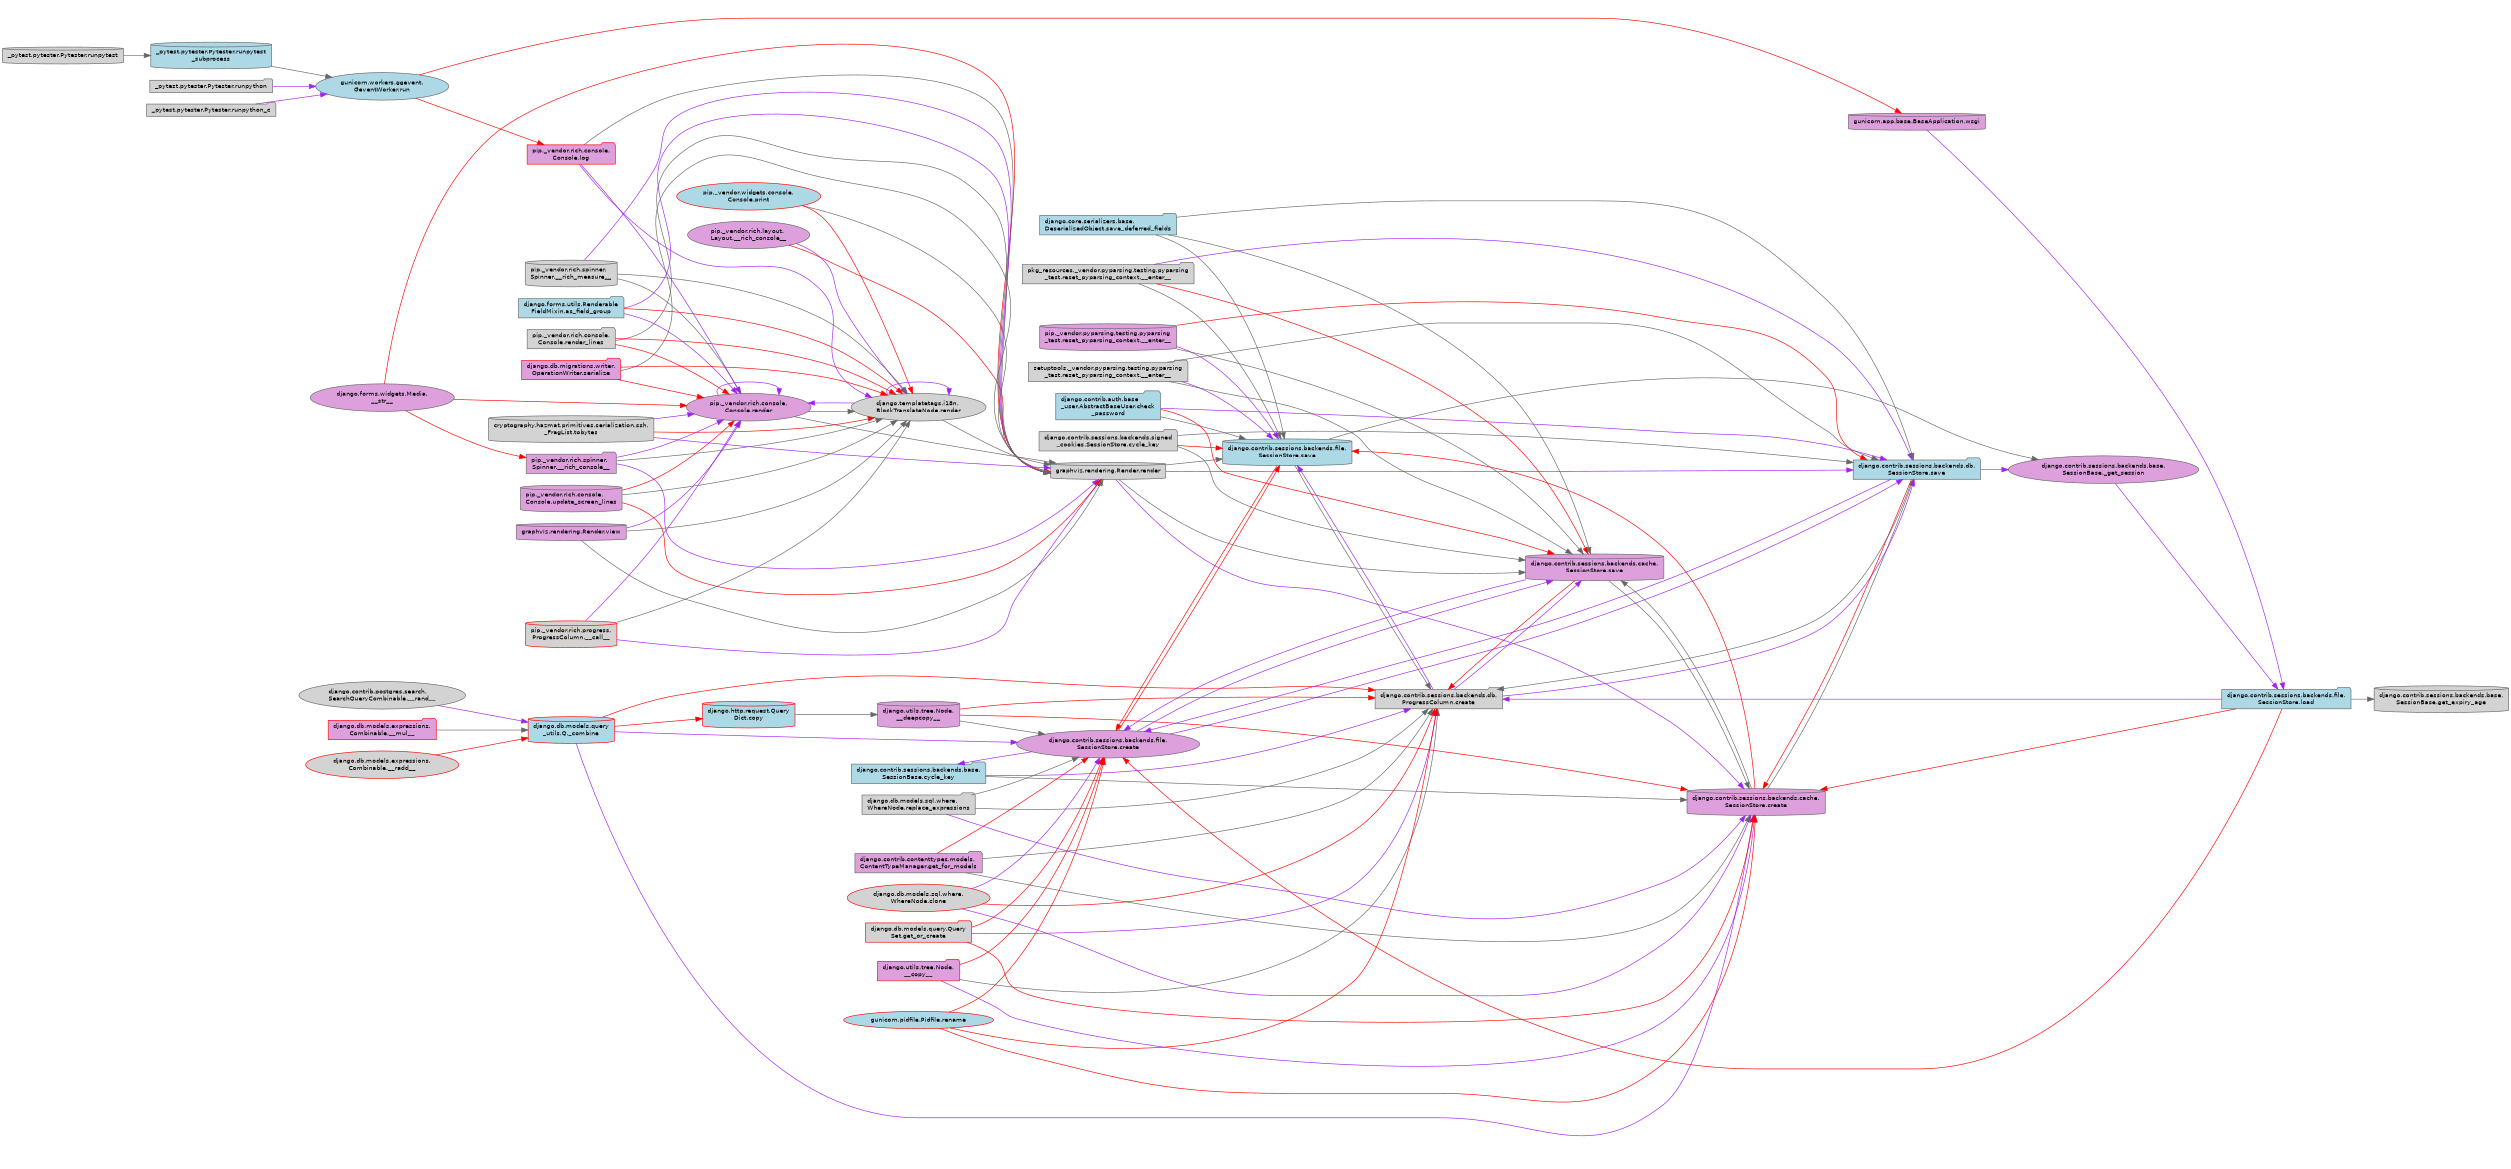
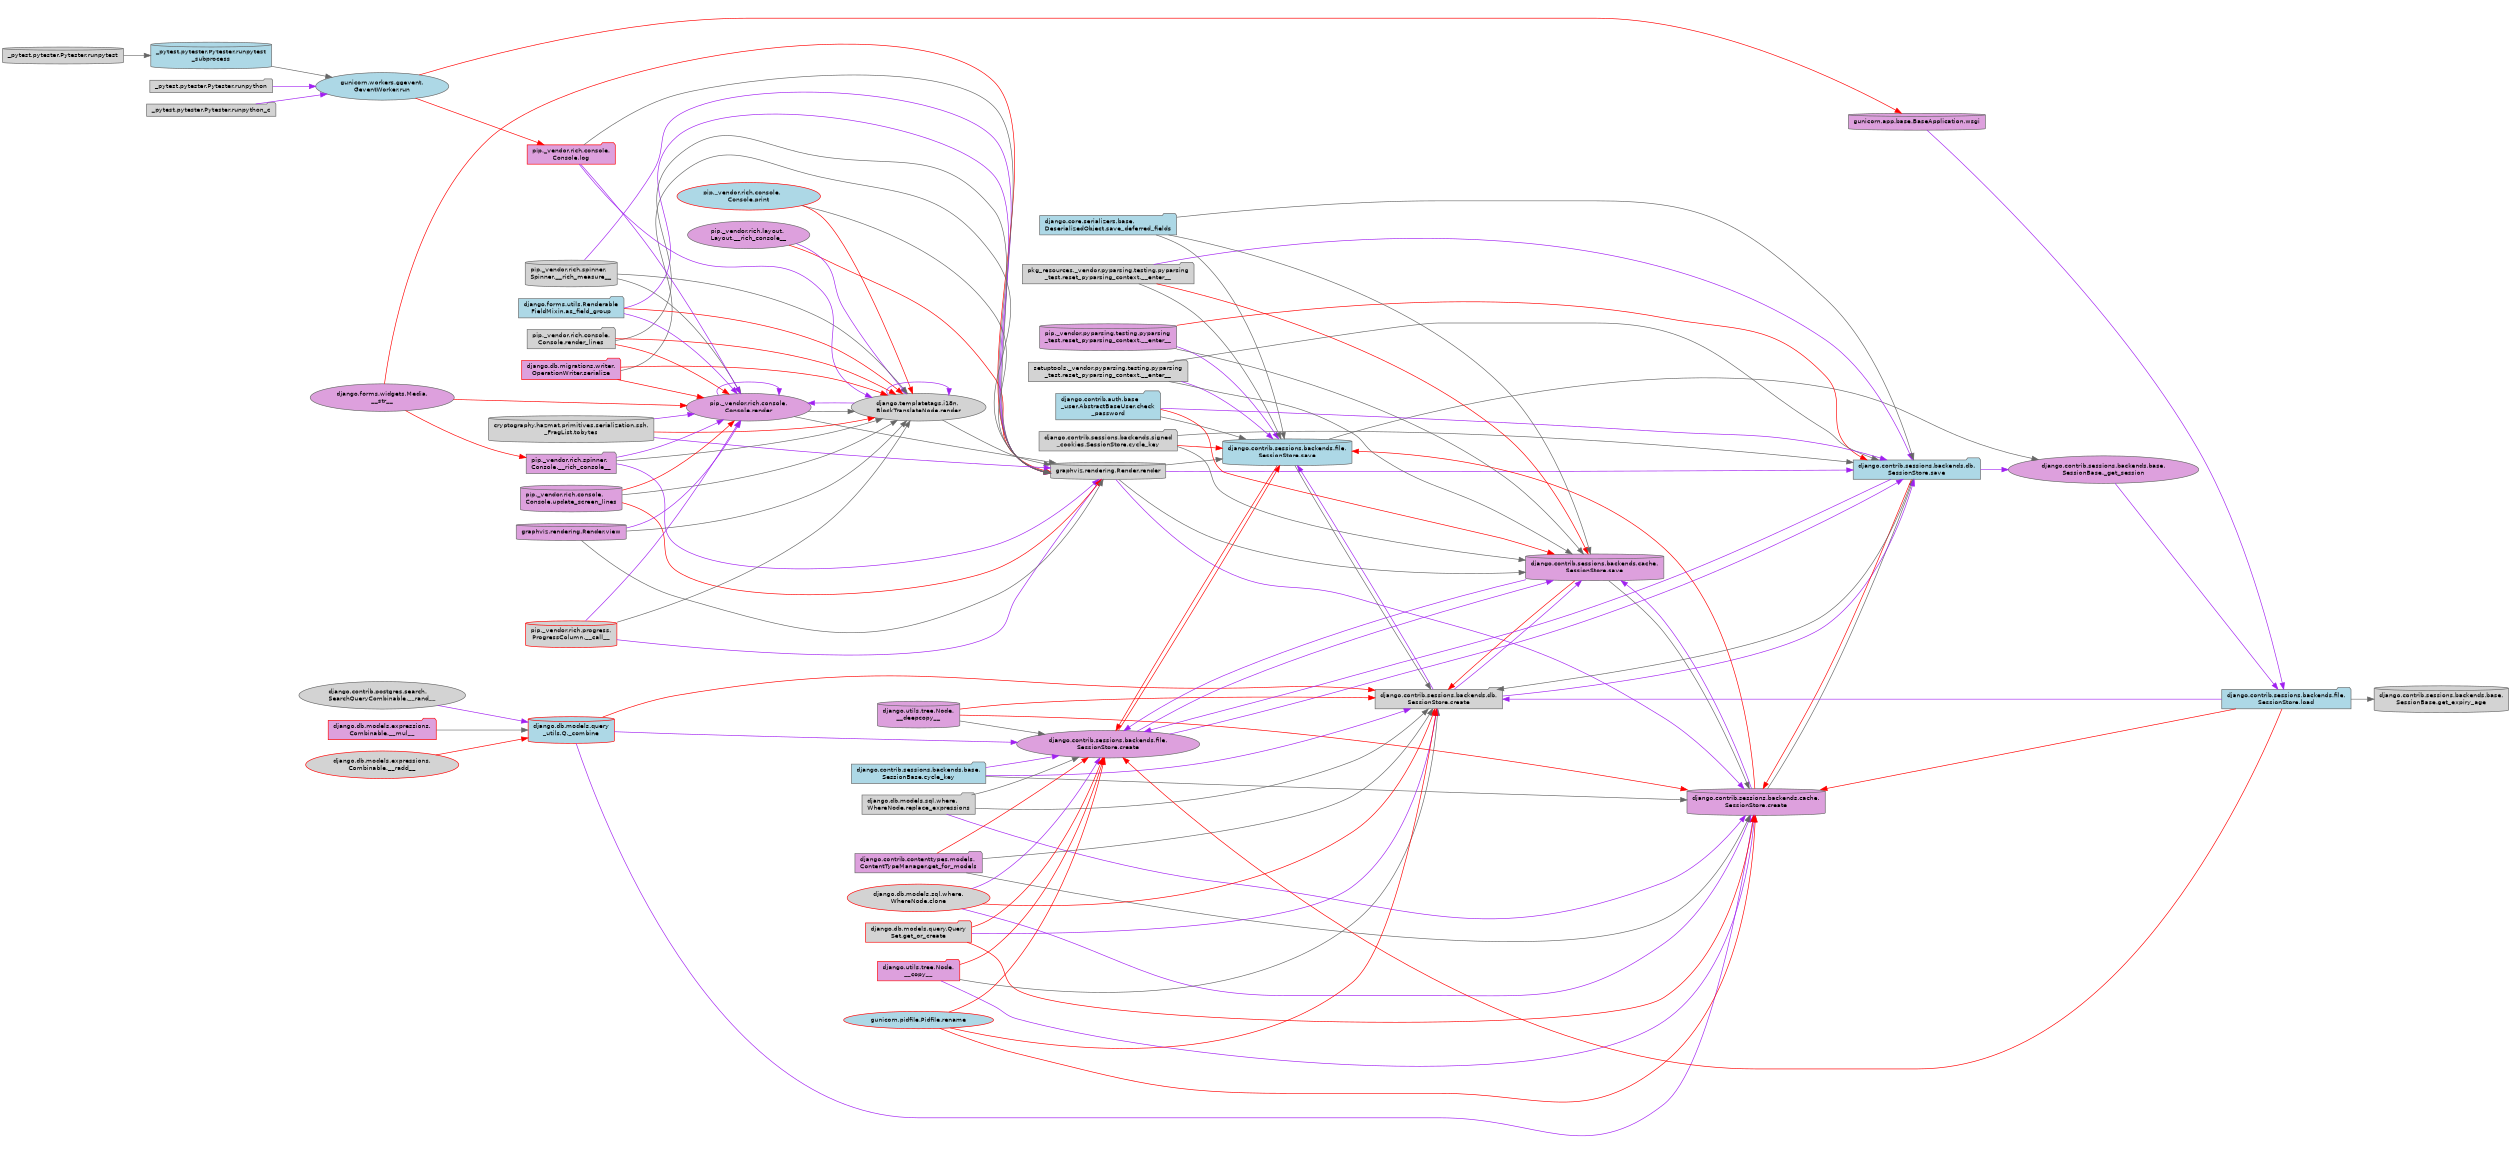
node "pip._vendor.widgets.console. Console.print": label "pip._vendor.widgets.console. Console.print" -> "pip._vendor.rich.console. Console.print"
node "pip._vendor.rich.spinner. Spinner.__rich_console__": label "pip._vendor.rich.spinner. Spinner.__rich_console__" -> "pip._vendor.rich.spinner. Console.__rich_console__"
edge "django.contrib.sessions.backends.cache. SessionStore.create" -> "django.contrib.sessions.backends.cache. SessionStore.save": color gray40 -> purple
node "django.contrib.sessions.backends.db. ProgressColumn.create": label "django.contrib.sessions.backends.db. ProgressColumn.create" -> "django.contrib.sessions.backends.db. SessionStore.create"
node "django.http.request.Query Dict.copy": removed
edge "django.contrib.sessions.backends.file. SessionStore.create" -> "django.contrib.sessions.backends.base. SessionBase.cycle_key": reversed
